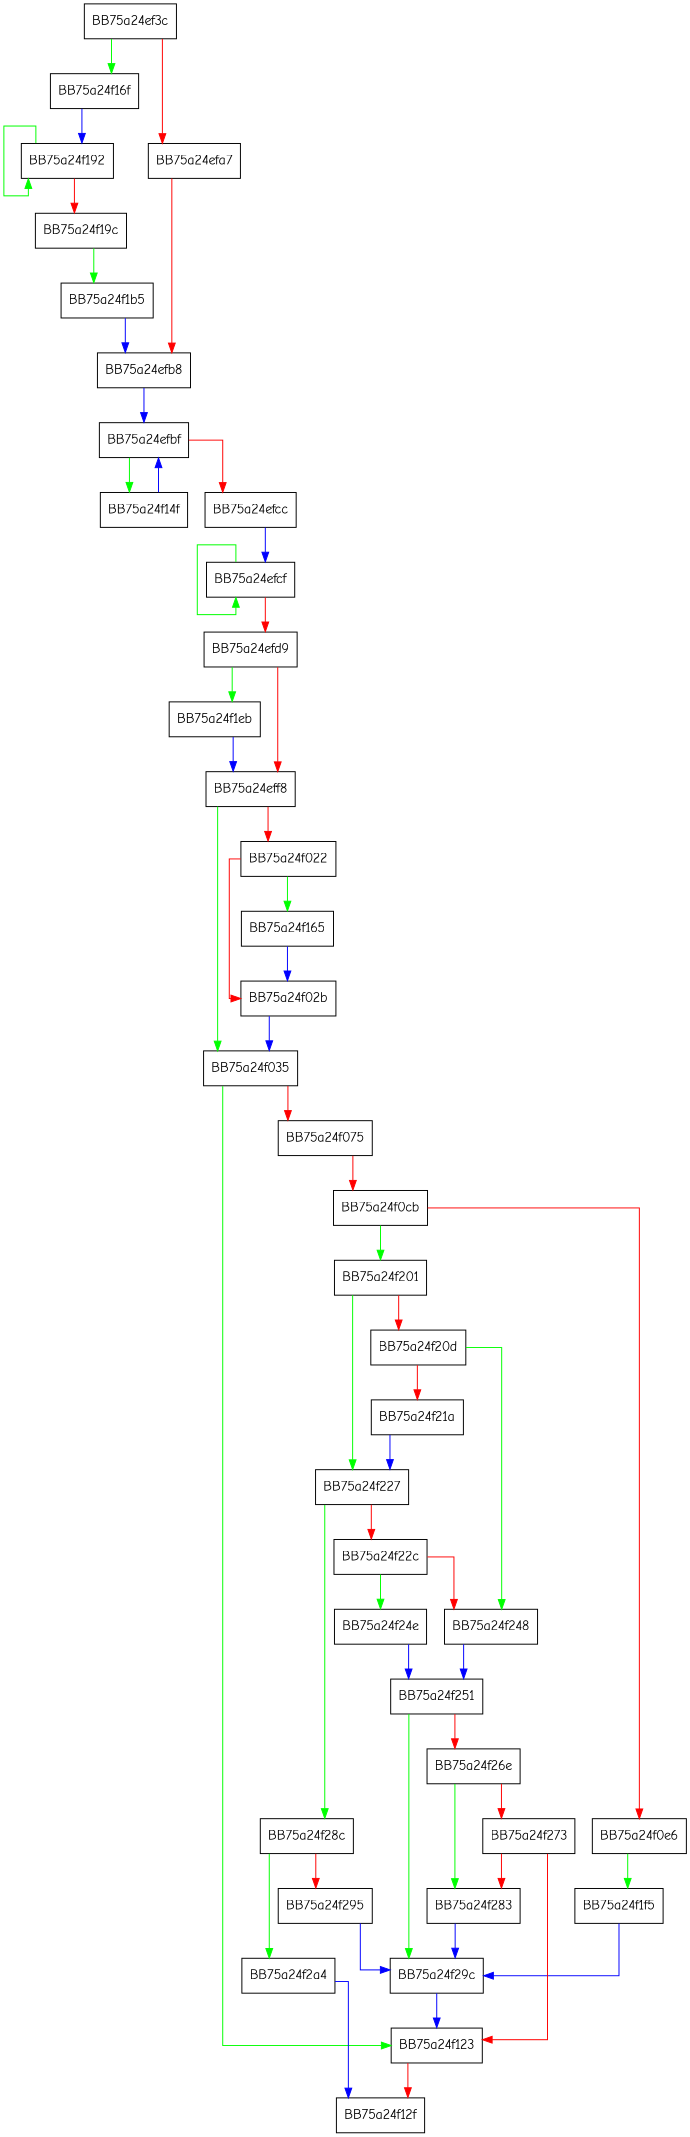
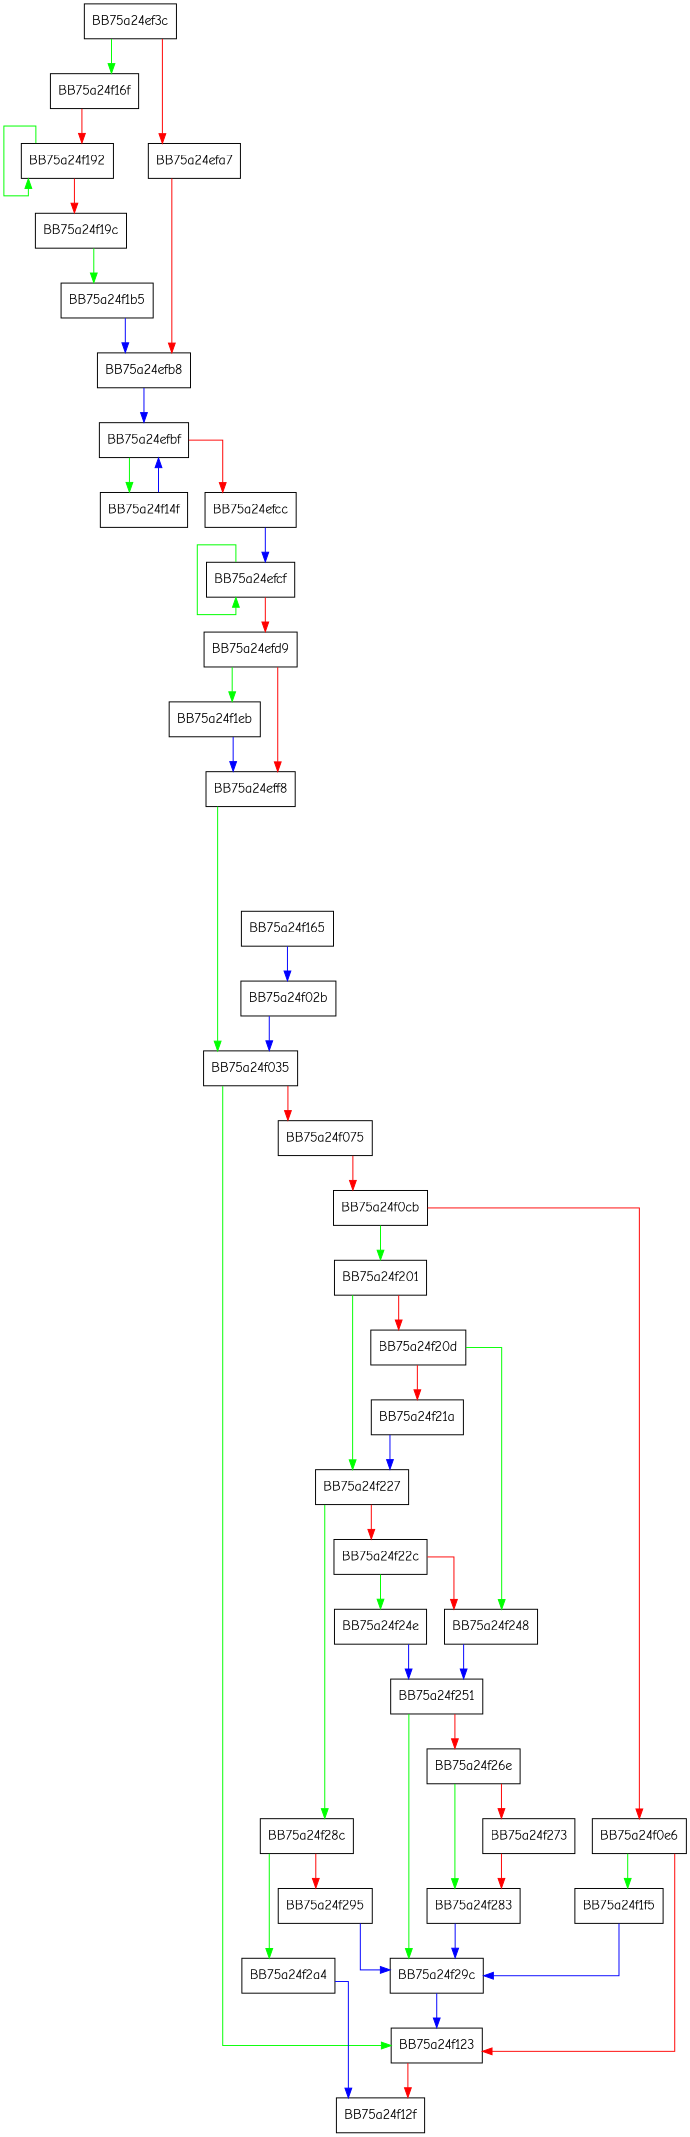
edge "BB75a24f16f" -> "BB75a24f192": color blue -> red
node "BB75a24f022": removed
edge "BB75a24f273" -> "BB75a24f123": now "BB75a24f0e6" -> "BB75a24f123"
